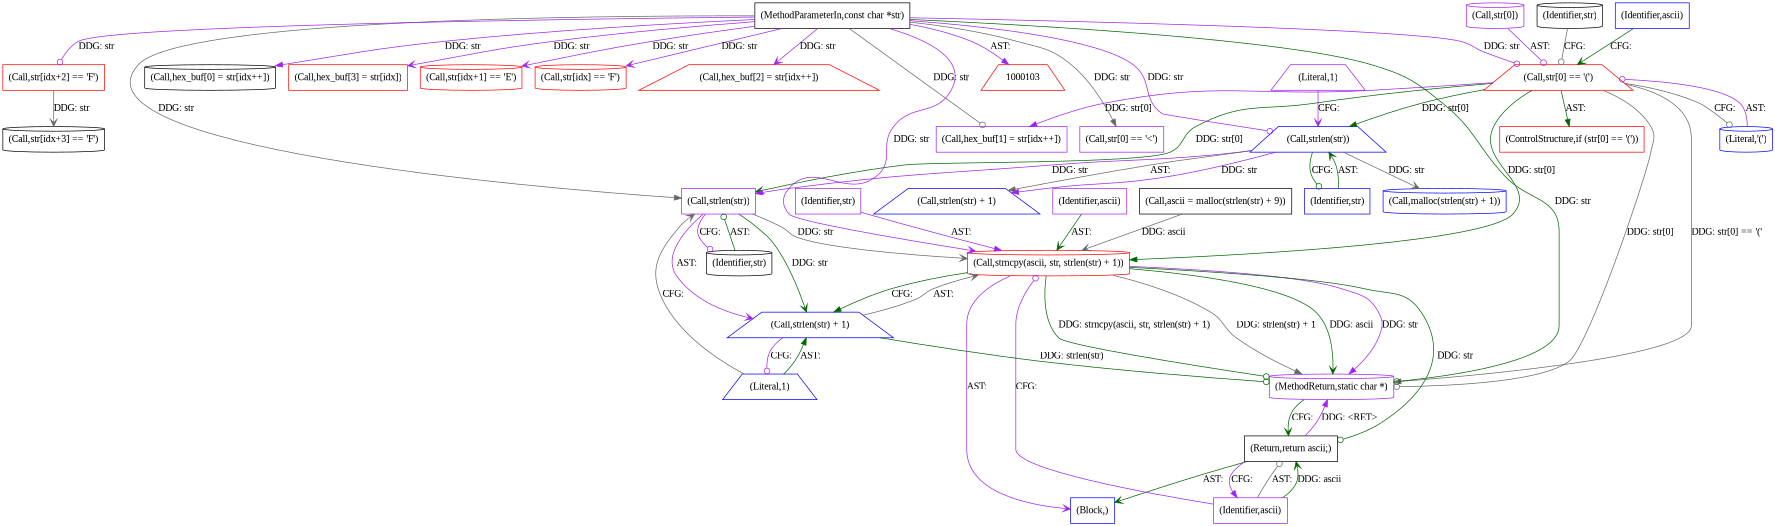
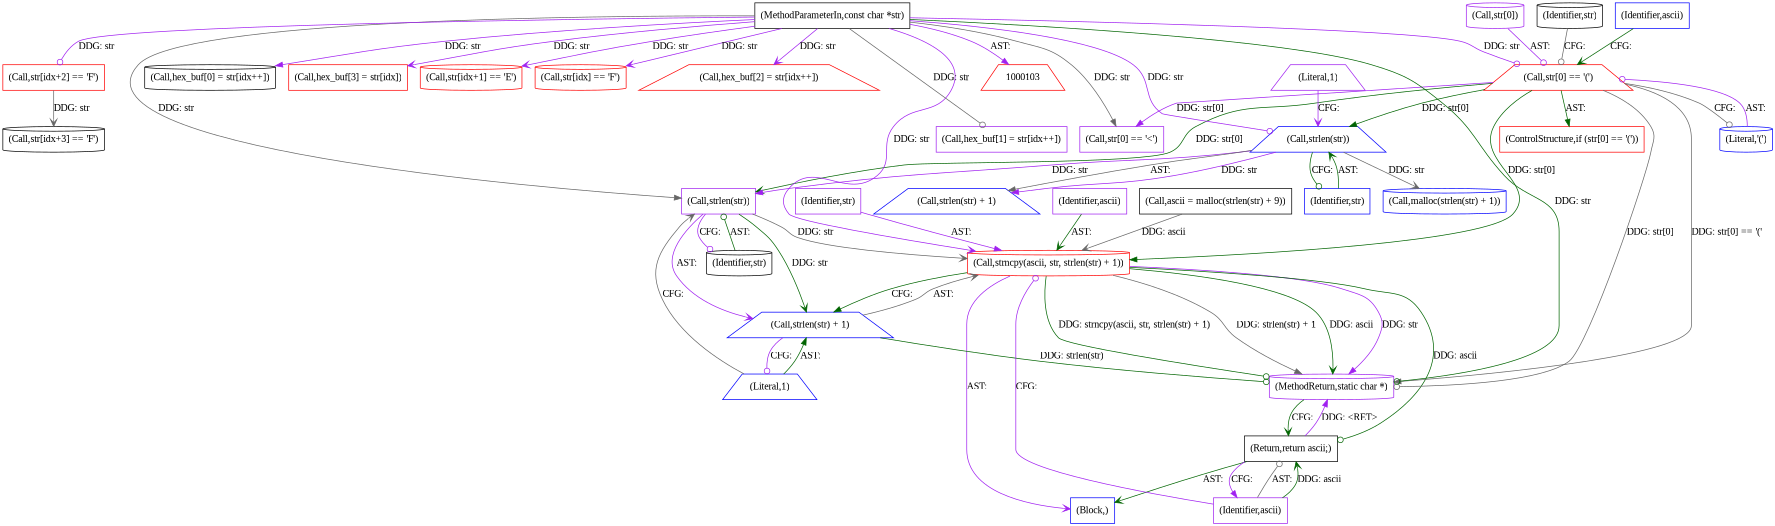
edge "(Call,str[0] == '(')" -> "(Call,hex_buf[1] = str[idx++])": now "(Call,str[0] == '(')" -> "(Call,str[0] == '<')"
edge "(Call,strncpy(ascii, str, strlen(str) + 1))" -> "(Return,return ascii;)": label "DDG: str" -> "DDG: ascii"
